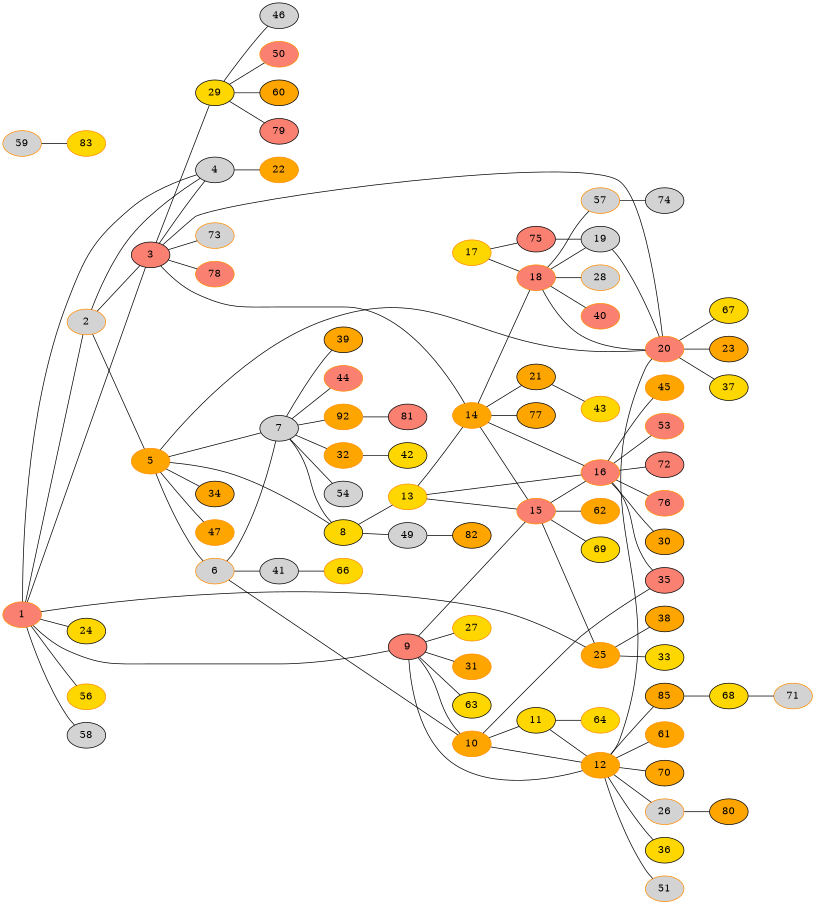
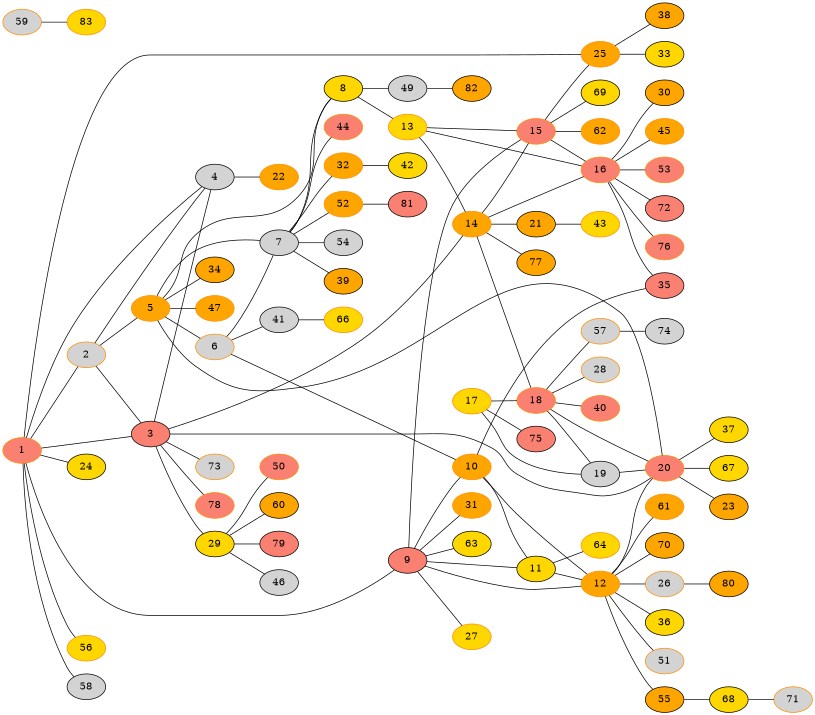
edge "75" -- "19": now "17" -- "19"
node "92": label "92" -> "52"
edge "9" -- "11": added
node "85": label "85" -> "55"
